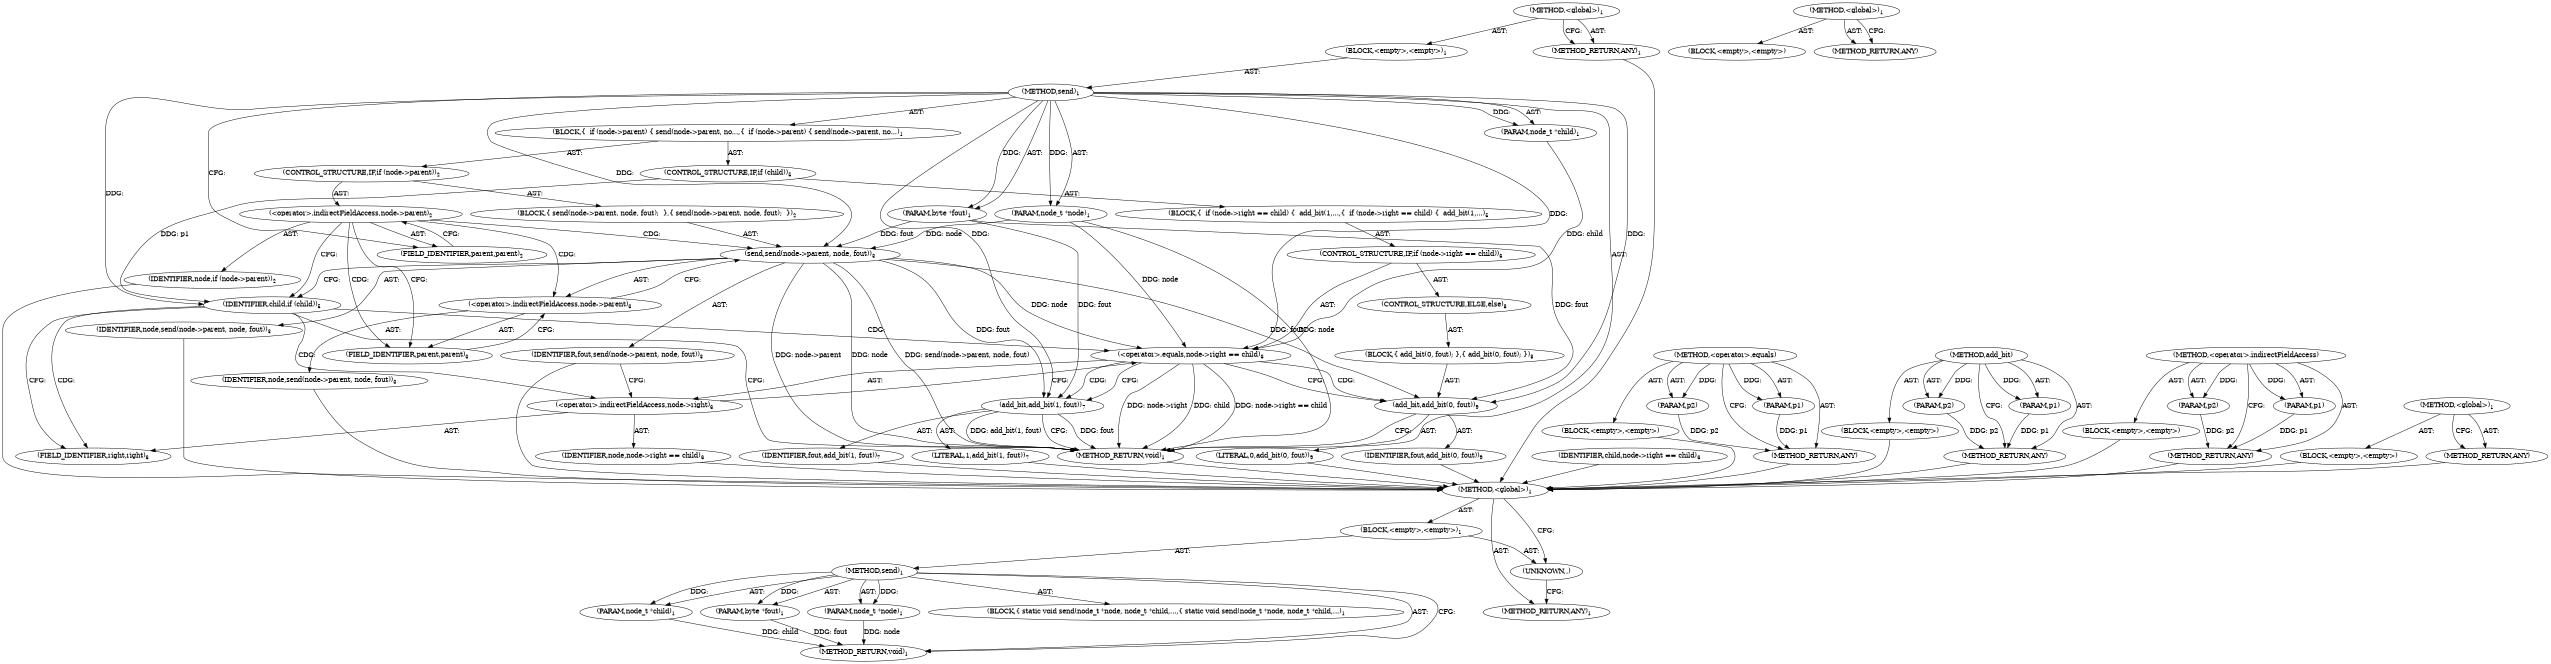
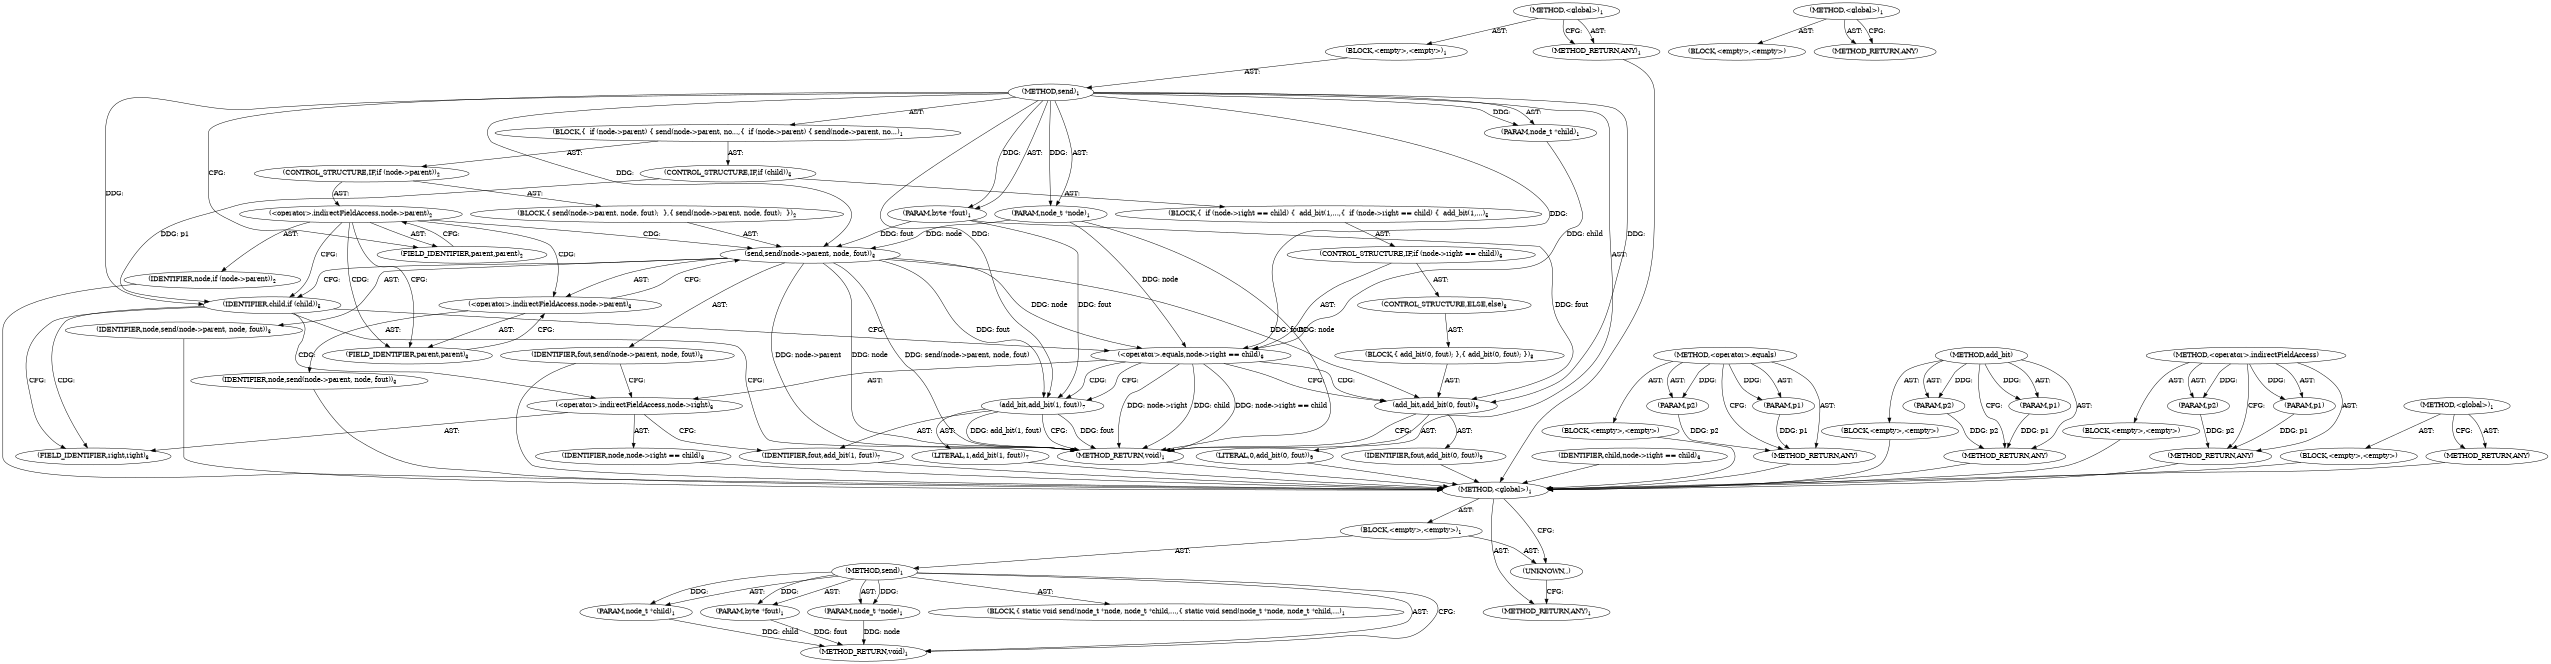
edge "(IDENTIFIER,child,if (child))" -> "(<operator>.equals,node->right == child)": label "CDG: " -> "CFG: "
edge "(<operator>.indirectFieldAccess,node->right)" -> "(<operator>.equals,node->right == child)": now "(<operator>.indirectFieldAccess,node->right)" -> "(IDENTIFIER,fout,add_bit(1, fout))"
